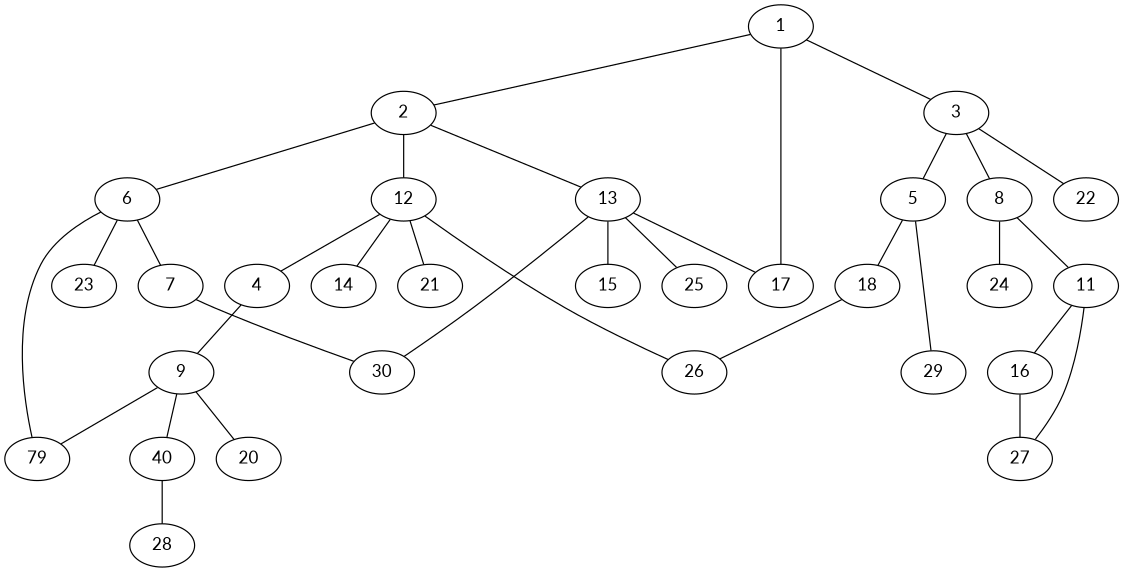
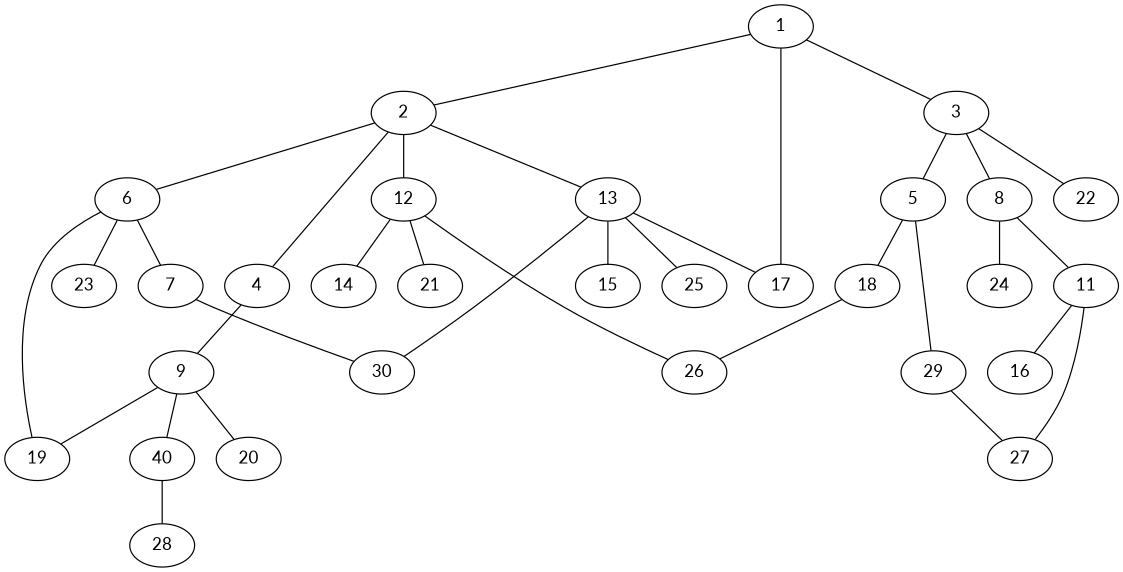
edge "12" -- "4": now "2" -- "4"
edge "16" -- "27": now "29" -- "27"
node "79": label "79" -> "19"
